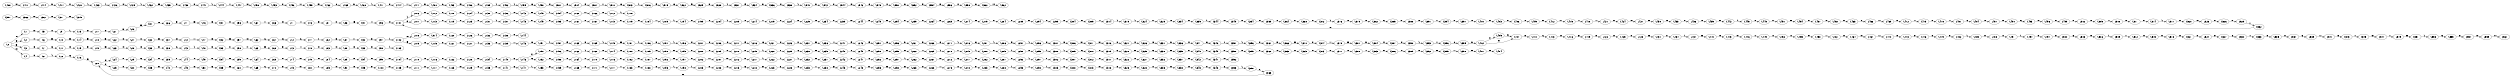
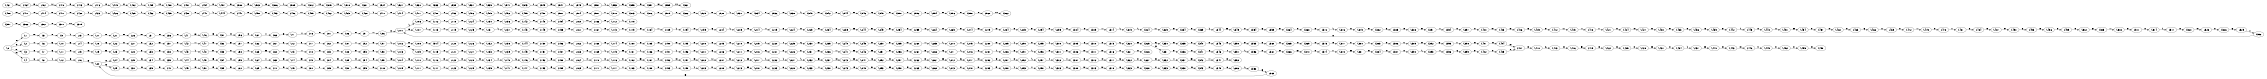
edge "S458" -> "S461": removed, label "V"
edge "S326" -> "S331": now "S325" -> "S331"
edge "S402" -> "S407": now "S404" -> "S407"
edge "S146" -> "S150": now "S144" -> "S150"
